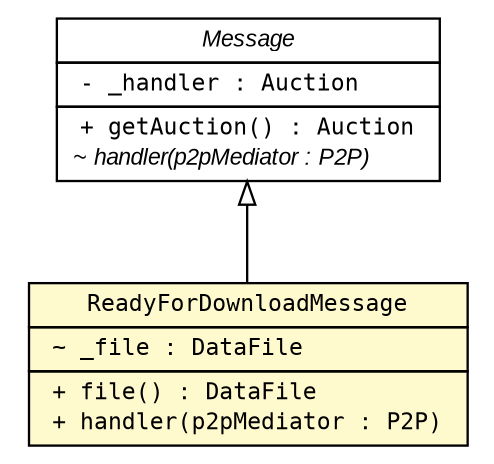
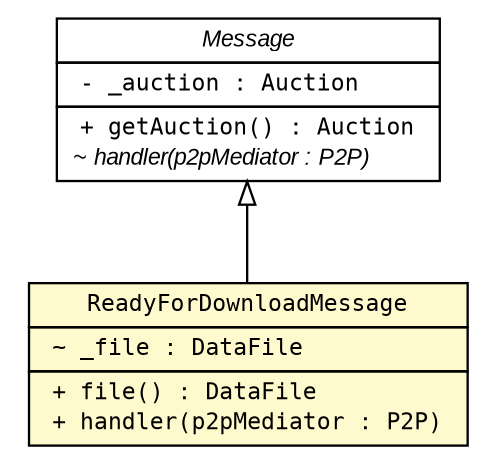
node "Message": text "- _handler : Auction" -> "- _auction : Auction"
